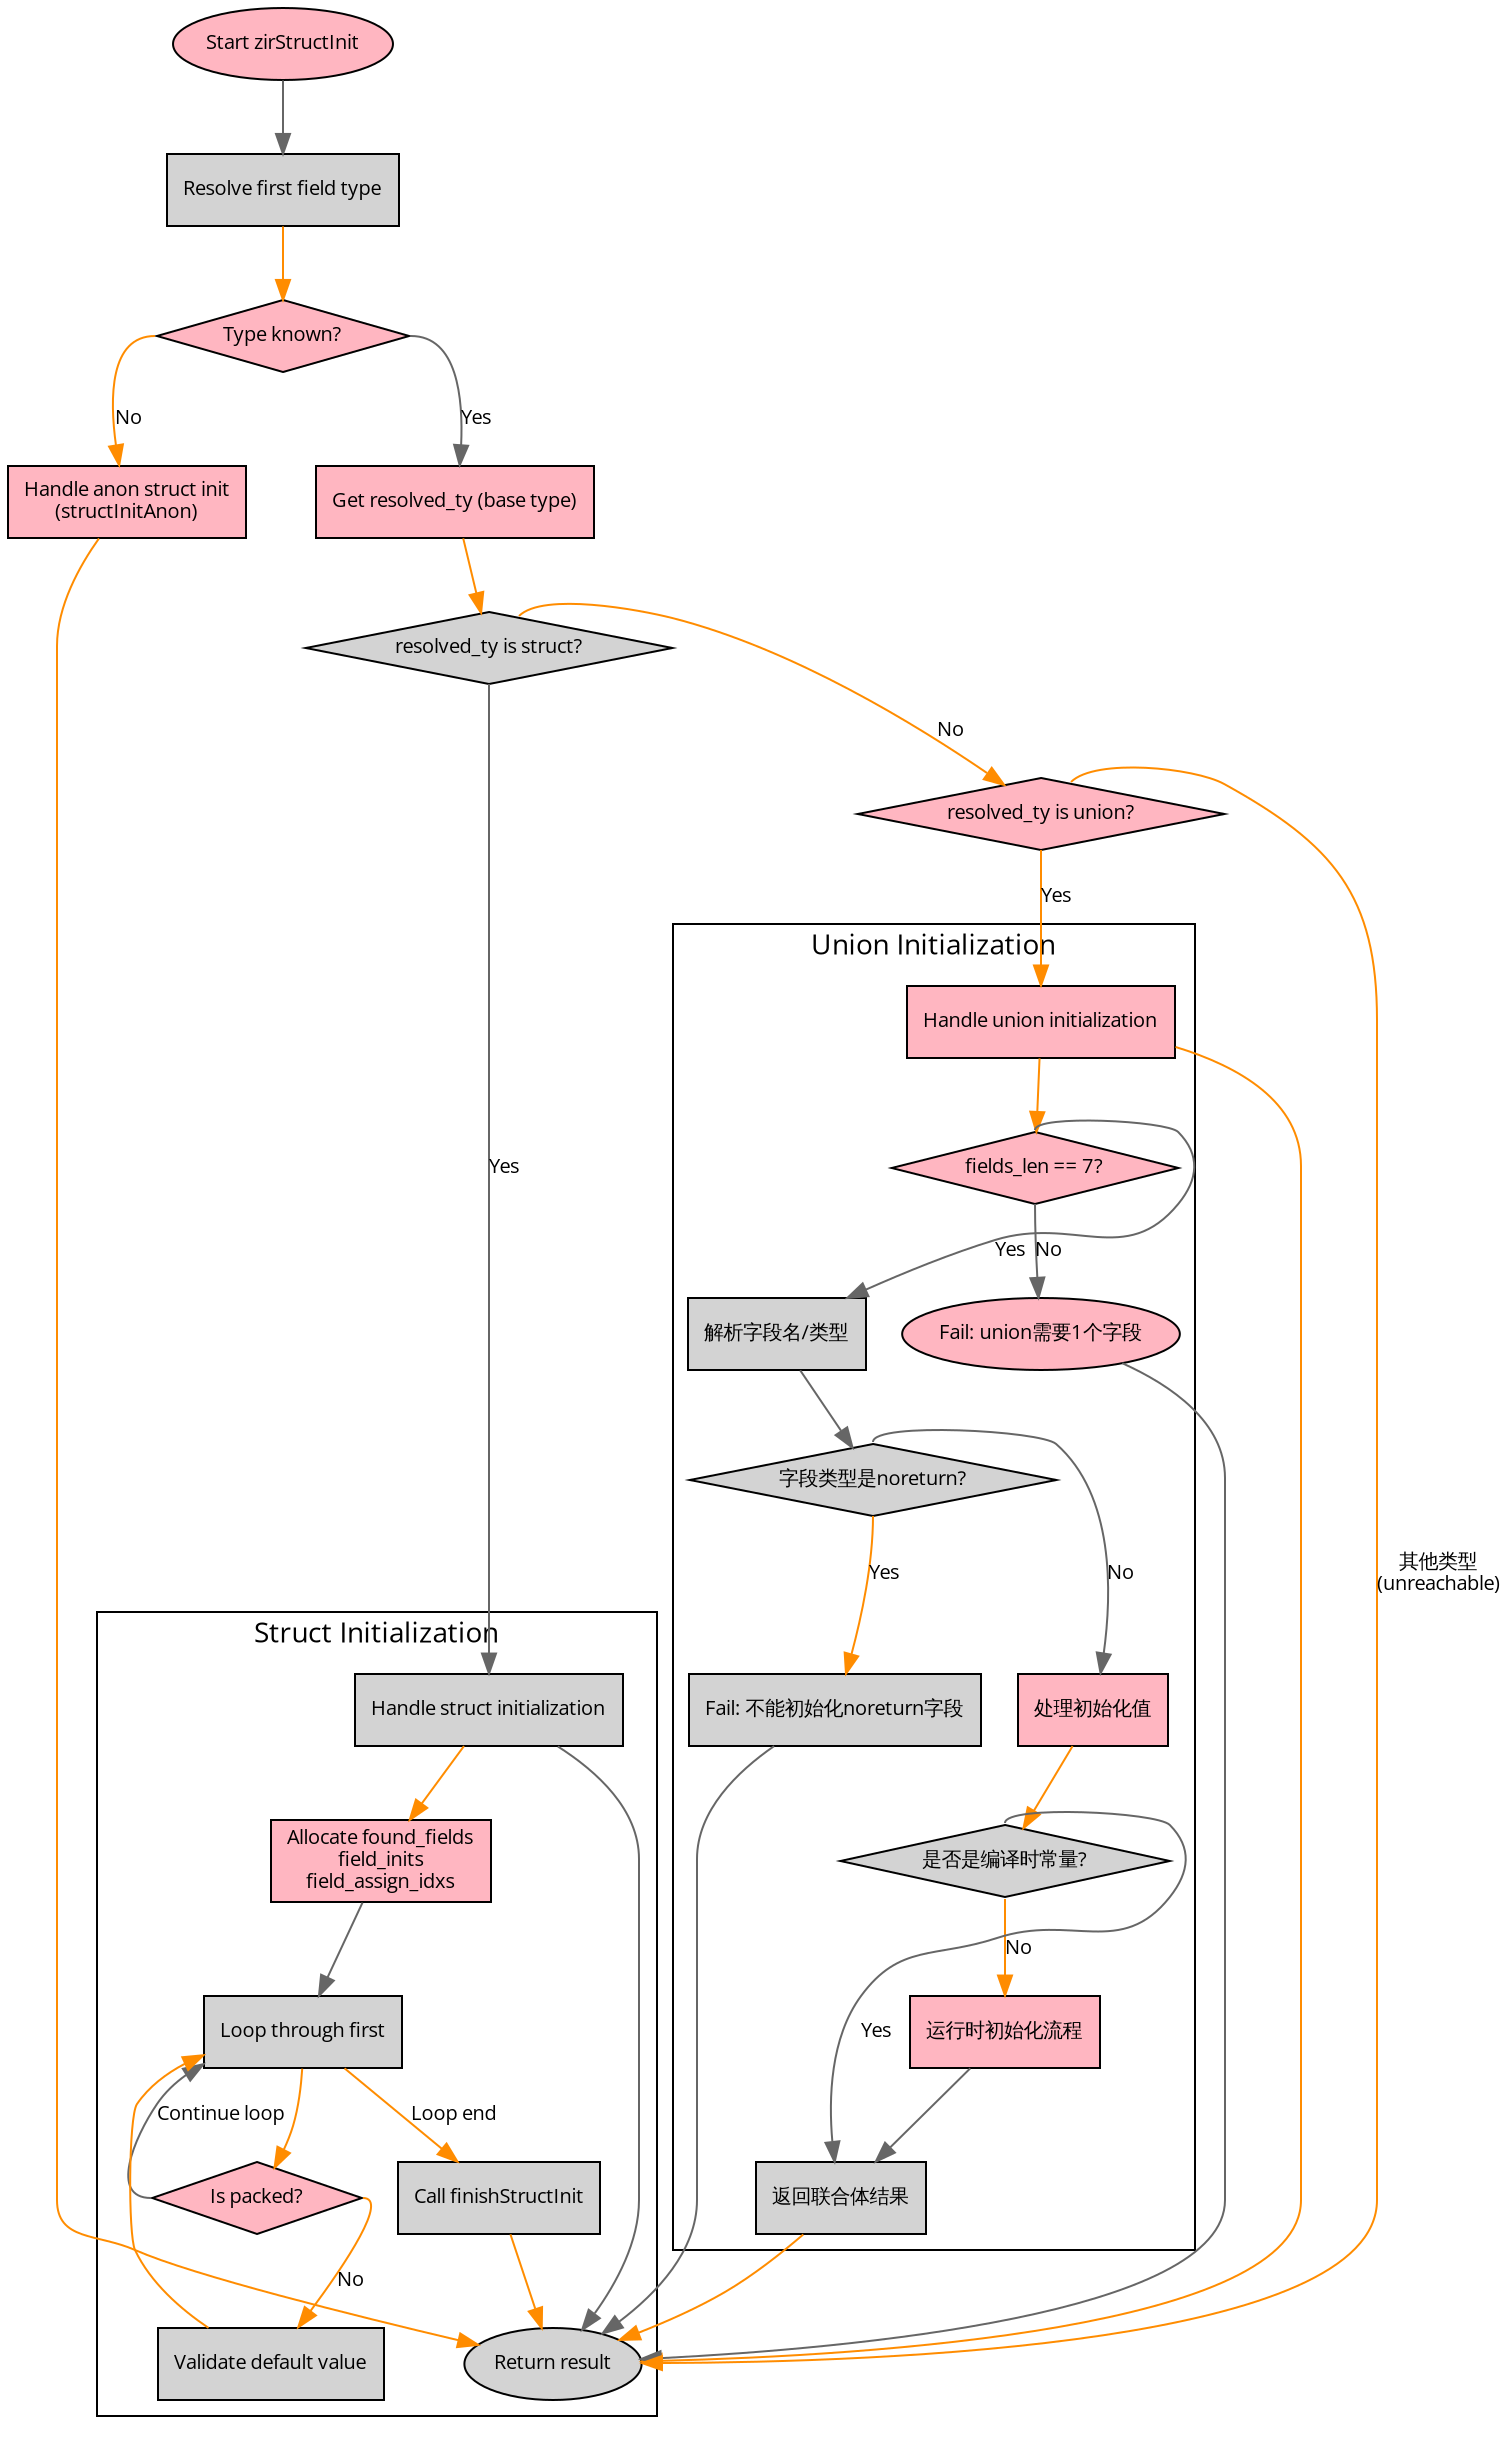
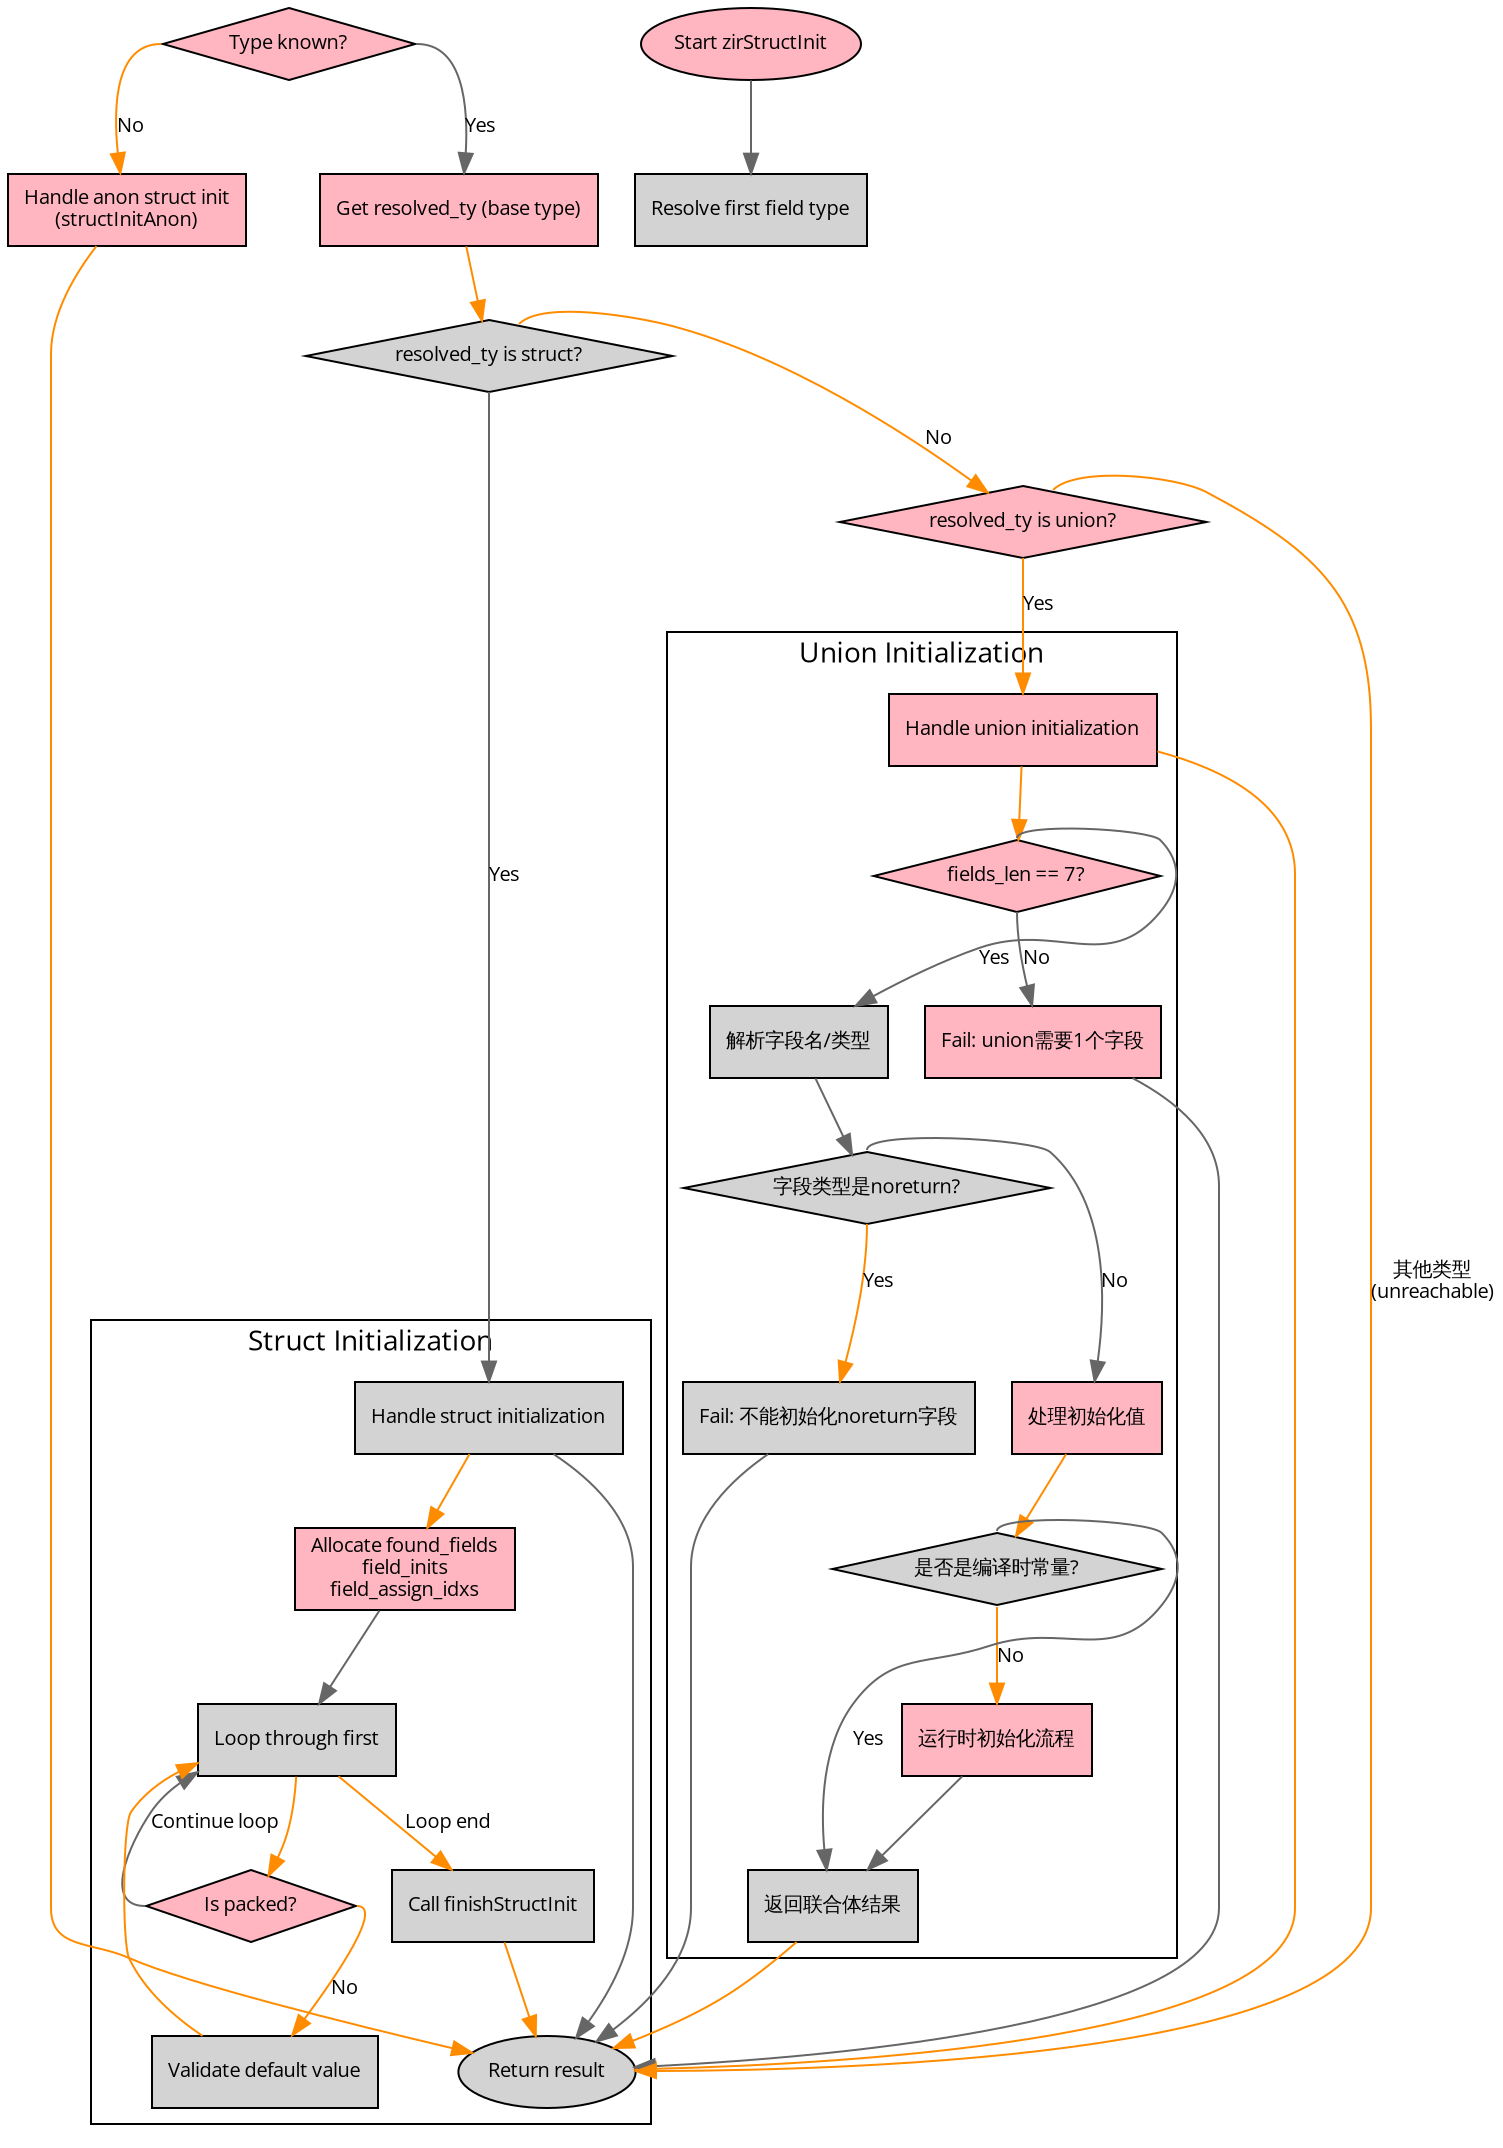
edge "Resolve first field type" -> "Type known?": removed
node "Fail: union需要1个字段": shape ellipse -> box
